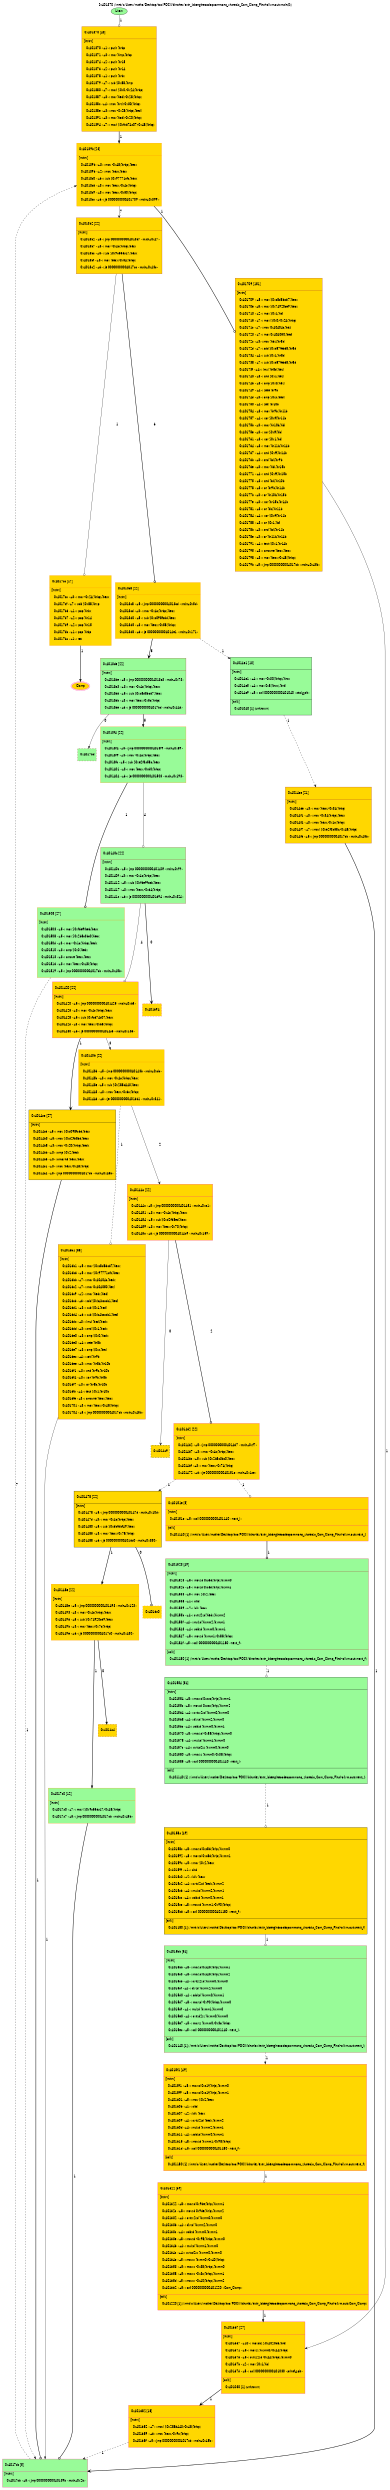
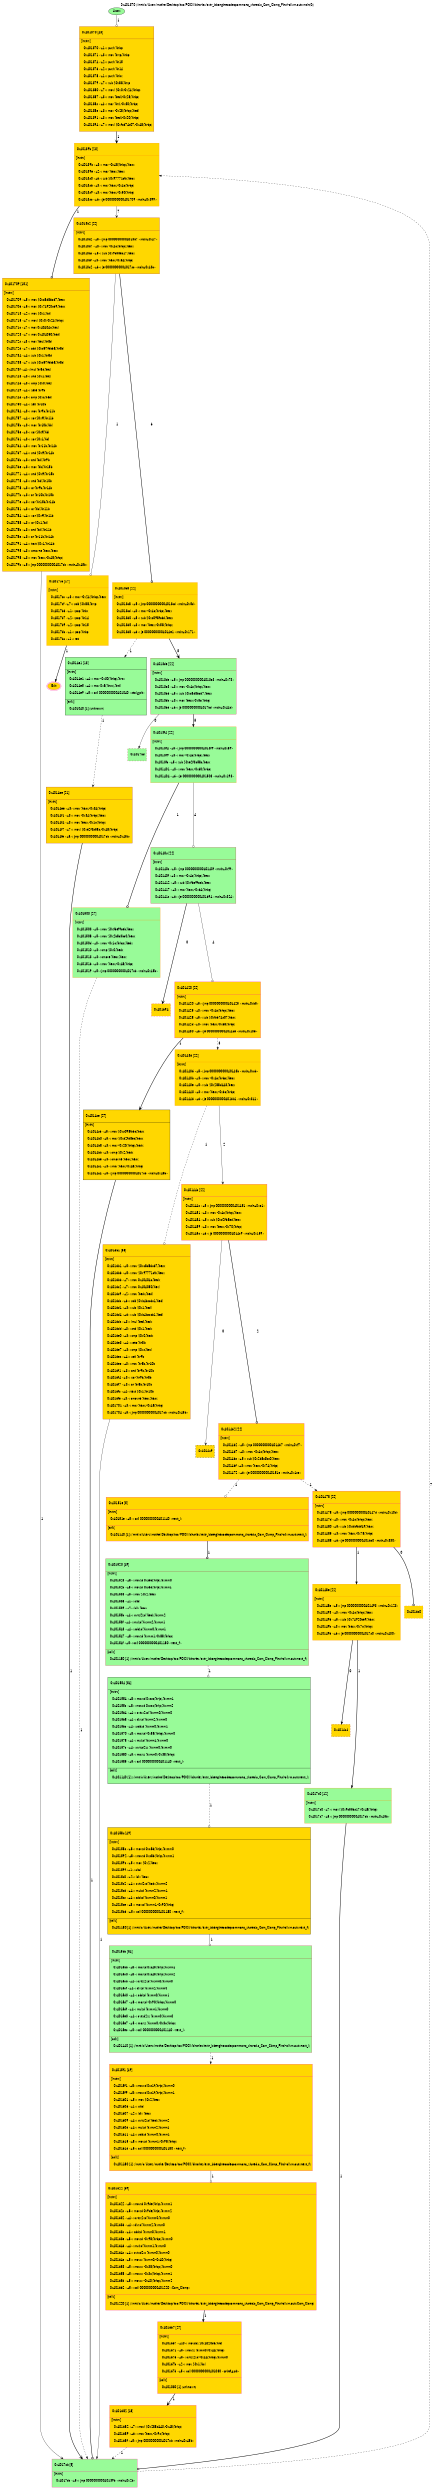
edge "0x401370 [43]" -> "0x40139b [23]": arrowhead normal -> vee
node "Clamp": label "Clamp" -> "Exit"
edge "0x401420 [22]" -> "0x401436 [22]": style solid -> dashed
edge "0x401709 [151]" -> "0x401667 [27]": now "0x401709 [151]" -> "0x4017cb [5]"
node "0x401478 [22]": color black -> deeppink
